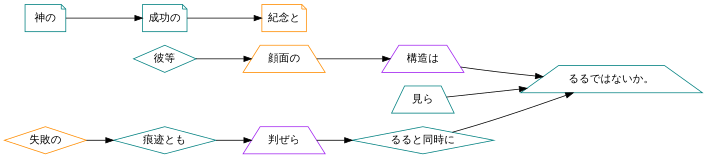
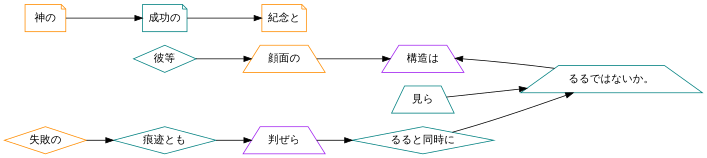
node "神の": color teal -> darkorange
edge "構造は" -> "るるではないか。": reversed
